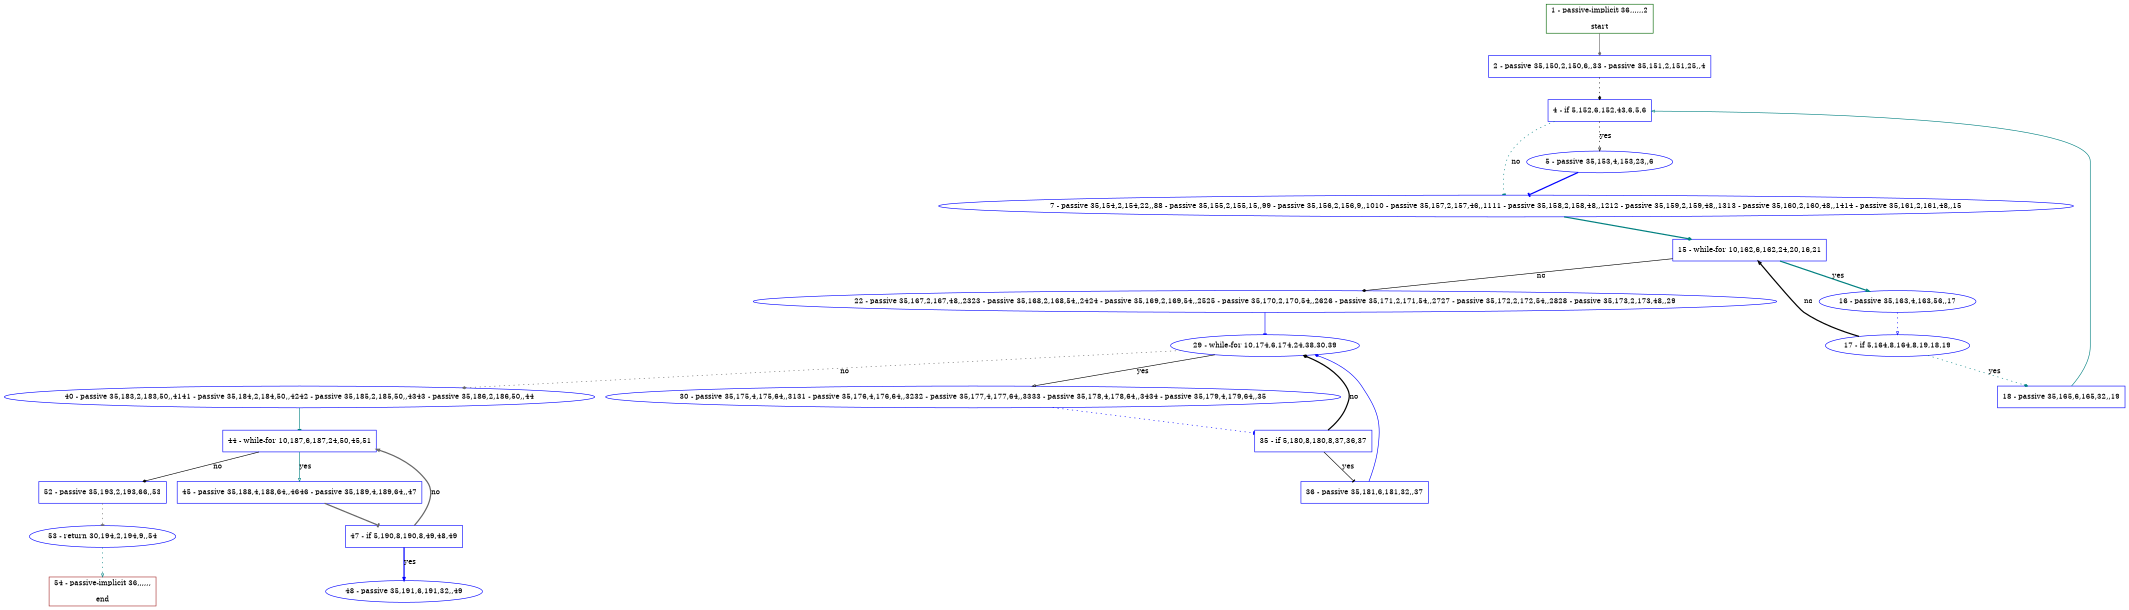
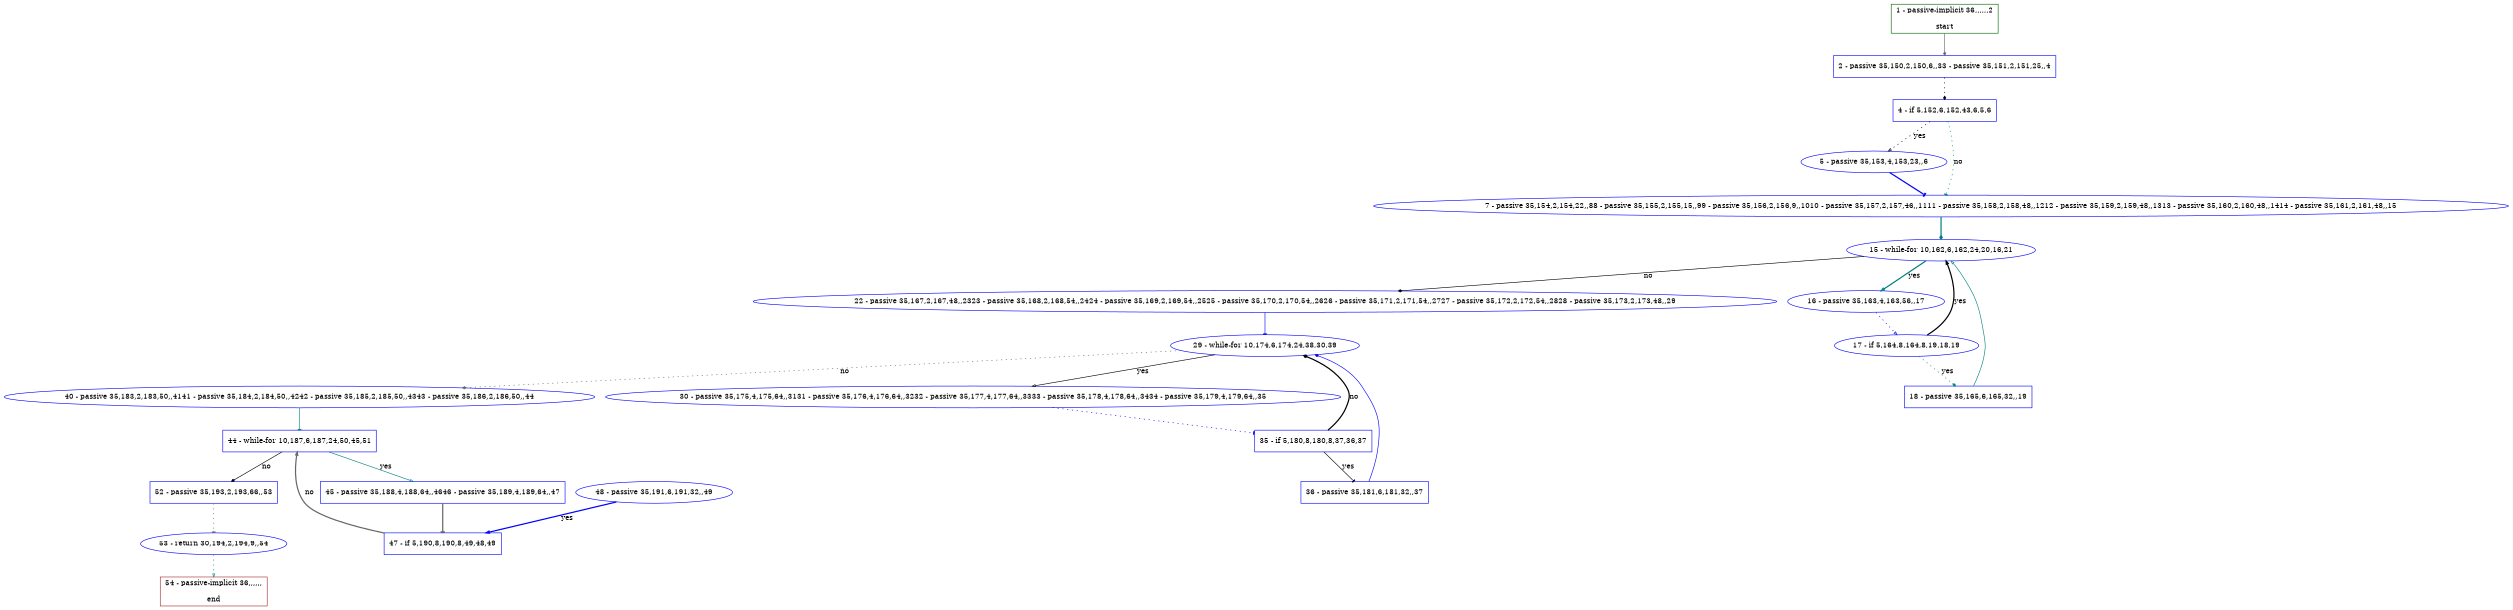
edge "18 - passive 35,165,6,165,32,,19" -> "4 - if 5,152,6,152,43,6,5,6": now "18 - passive 35,165,6,165,32,,19" -> "15 - while-for 10,162,6,162,24,20,16,21"
node "15 - while-for 10,162,6,162,24,20,16,21": shape box -> ellipse
edge "17 - if 5,164,8,164,8,19,18,19" -> "15 - while-for 10,162,6,162,24,20,16,21": label "no" -> "yes"
edge "47 - if 5,190,8,190,8,49,48,49" -> "48 - passive 35,191,6,191,32,,49": reversed
